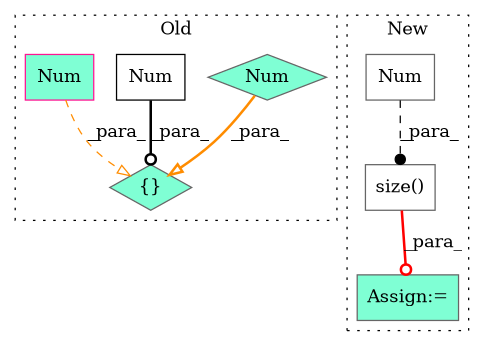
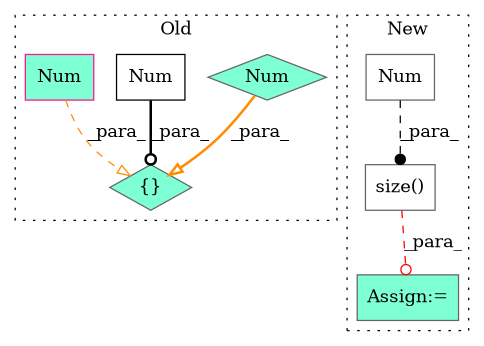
edge "size()" -> "Assign:=": style bold -> dashed
